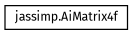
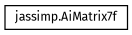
node "jassimp.AiMatrix4f": label "jassimp.AiMatrix4f" -> "jassimp.AiMatrix7f"
